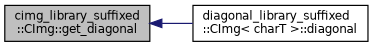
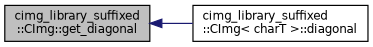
node "diagonal_library_suffixed ::CImg< charT >::diagonal": label "diagonal_library_suffixed ::CImg< charT >::diagonal" -> "cimg_library_suffixed ::CImg< charT >::diagonal"
